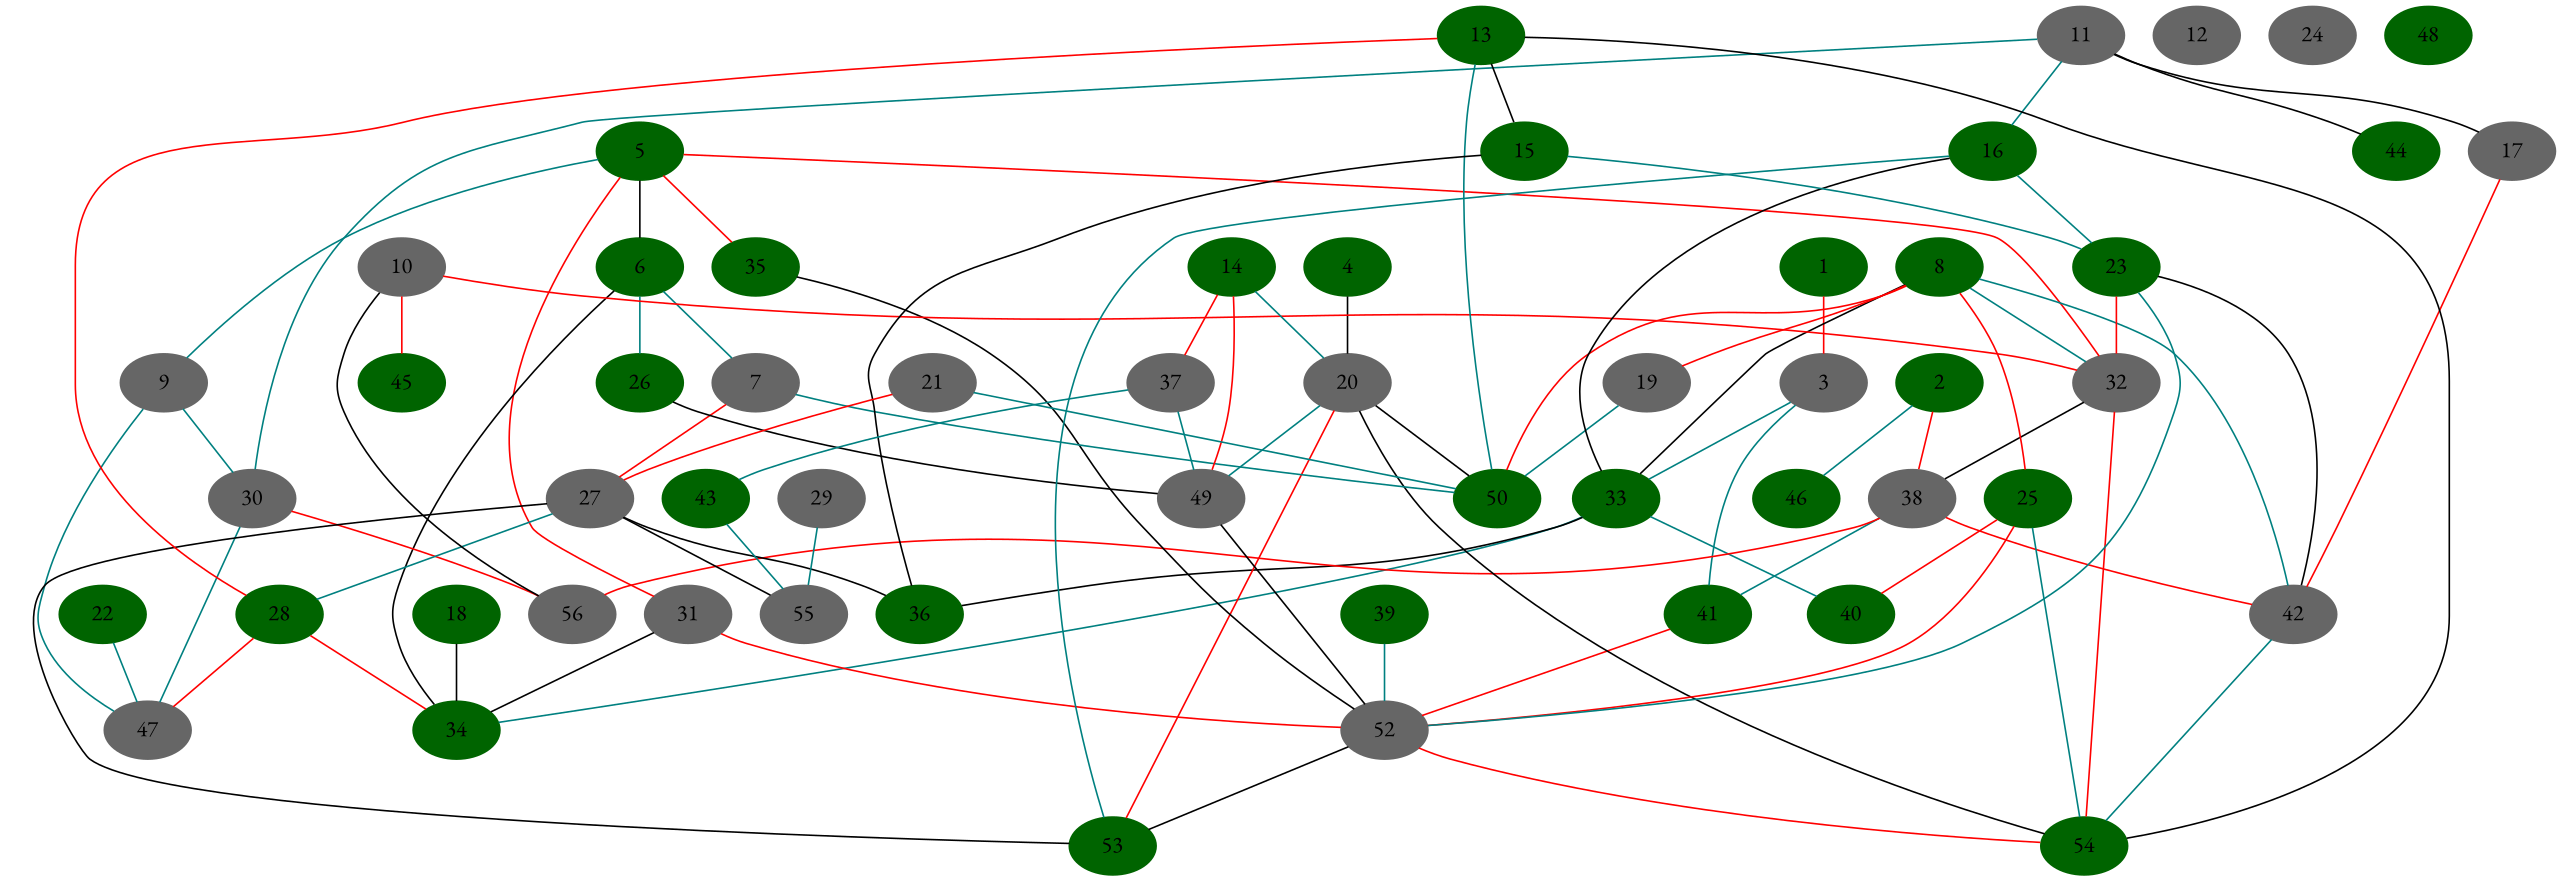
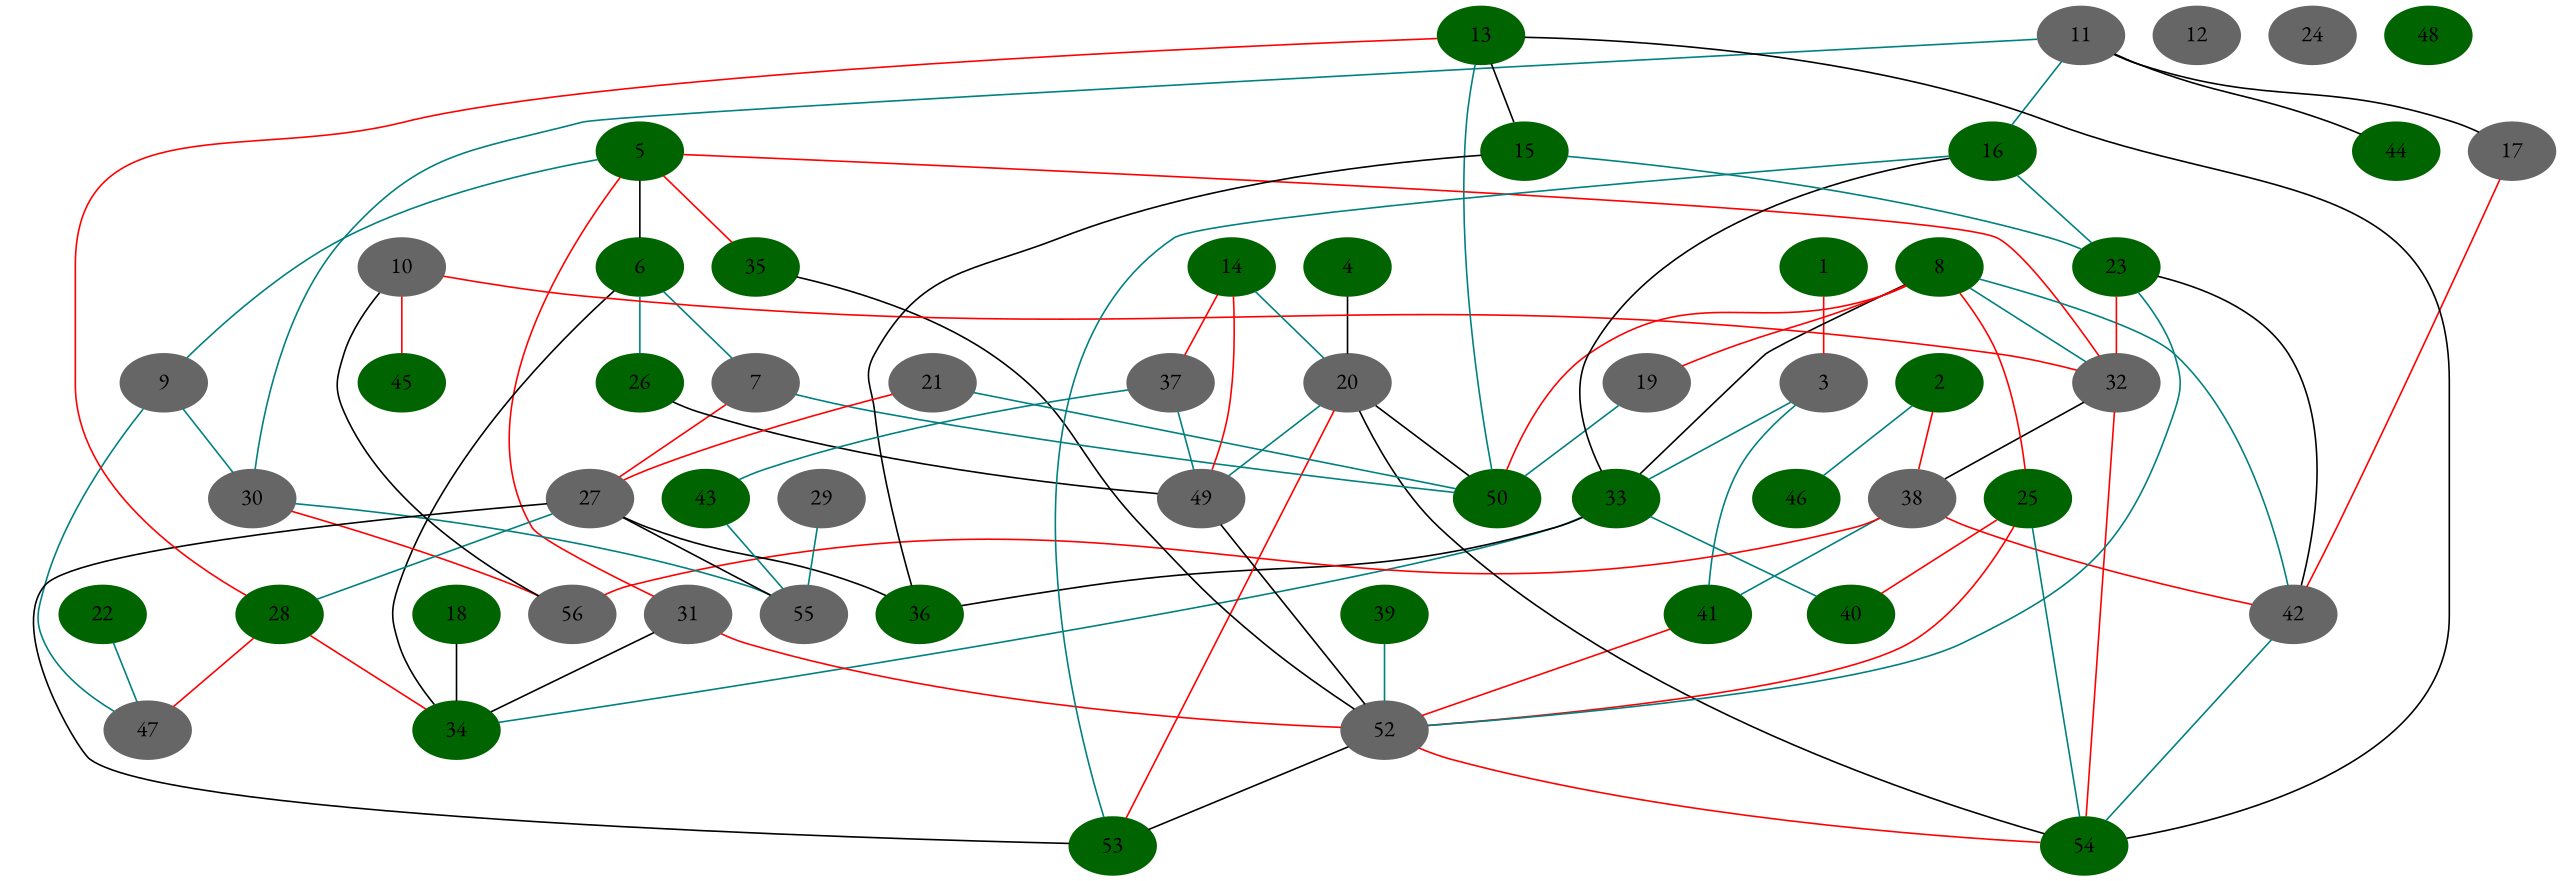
edge "30" -- "47": now "30" -- "55"
